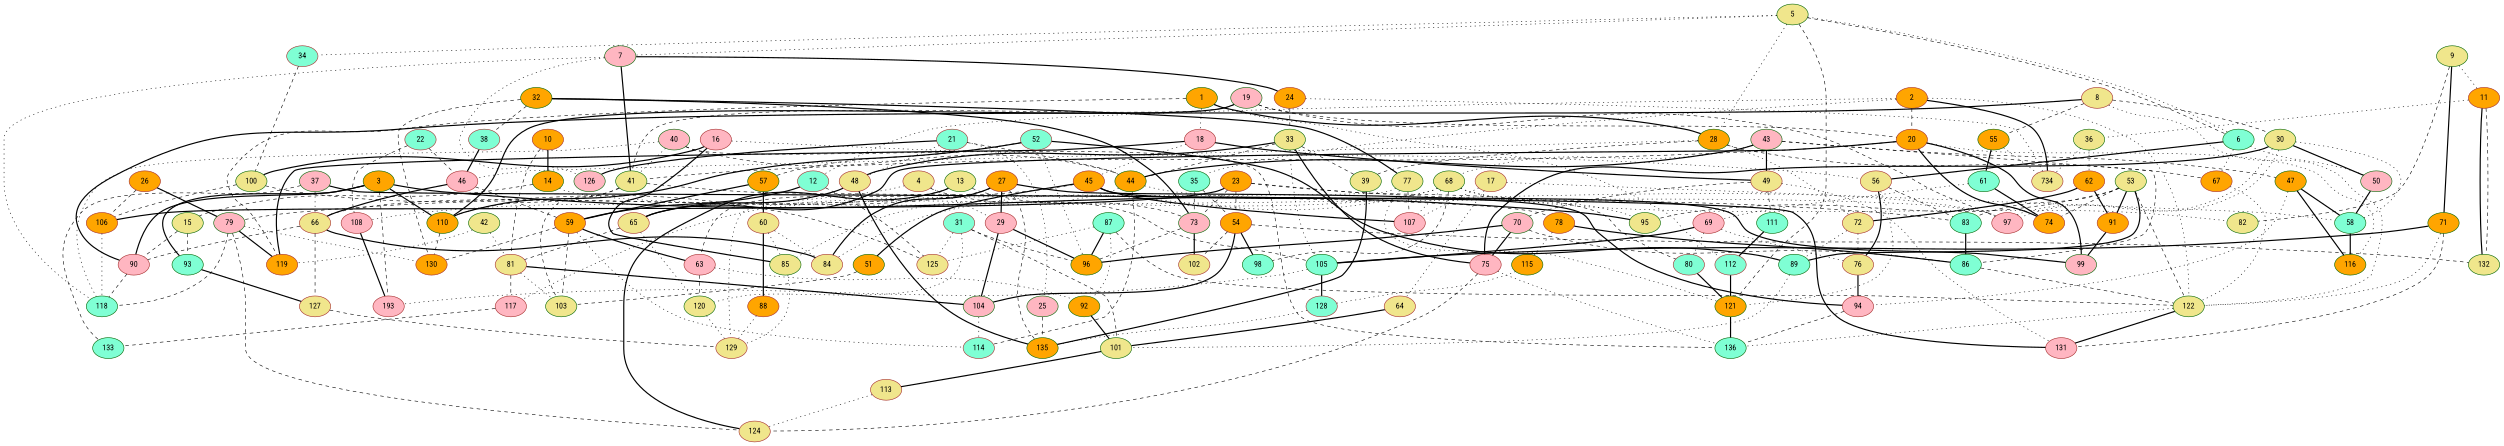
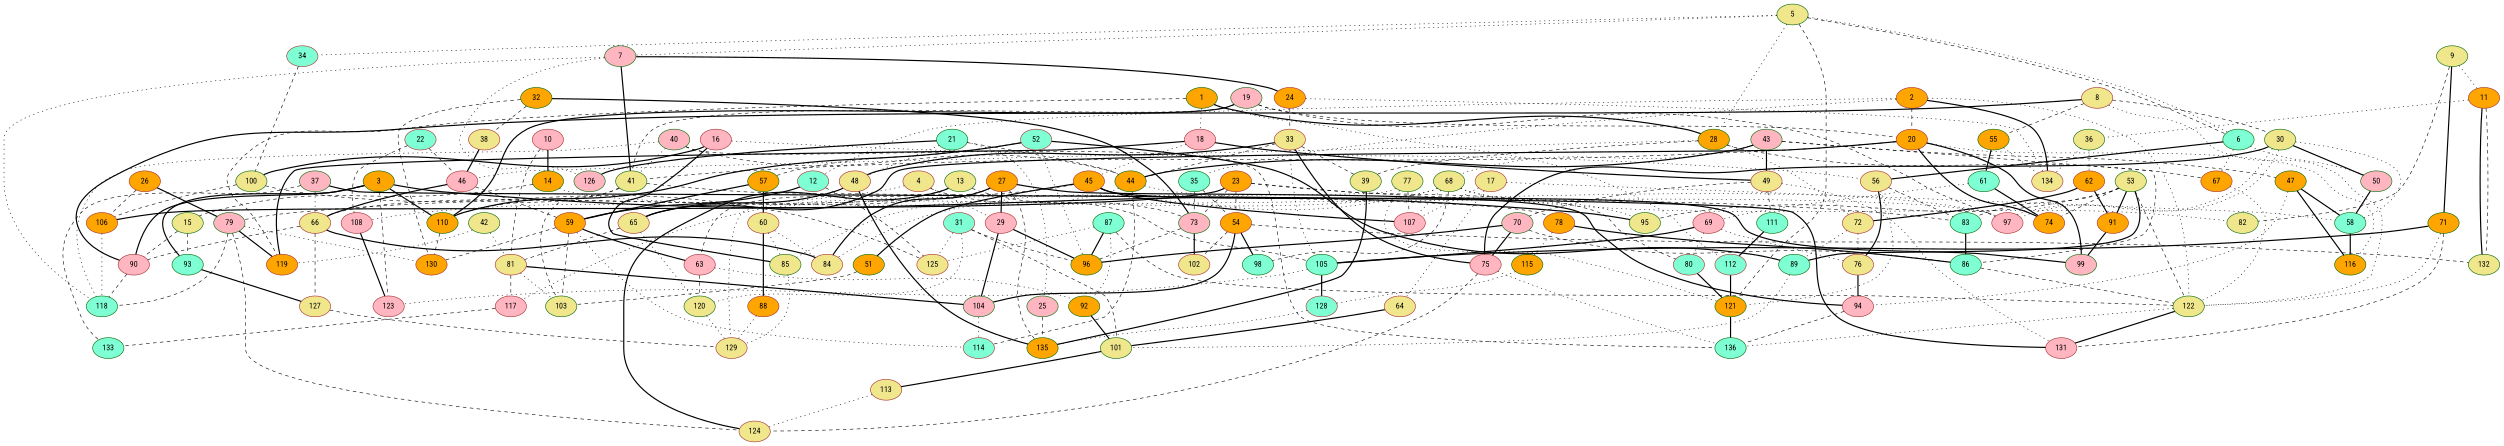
edge "32" -- "77": removed
node "38": fillcolor aquamarine -> khaki
node "10": fillcolor orange -> lightpink
node "21": color brown -> darkgreen
node "33": color darkgreen -> brown
node "734": label "734" -> "134"
node "193": label "193" -> "123"
